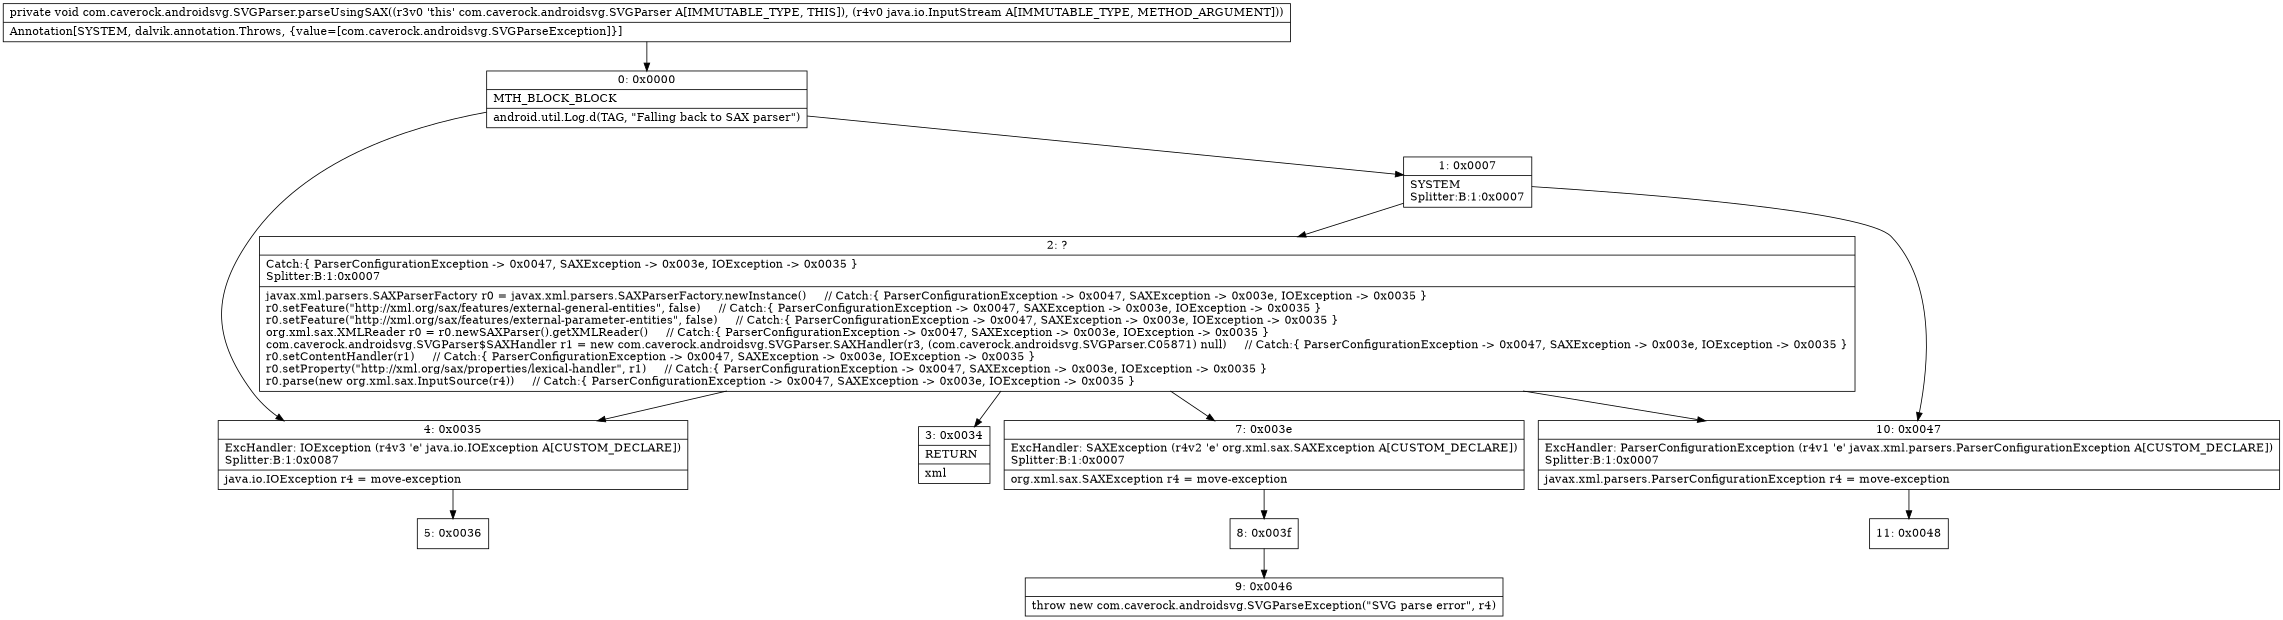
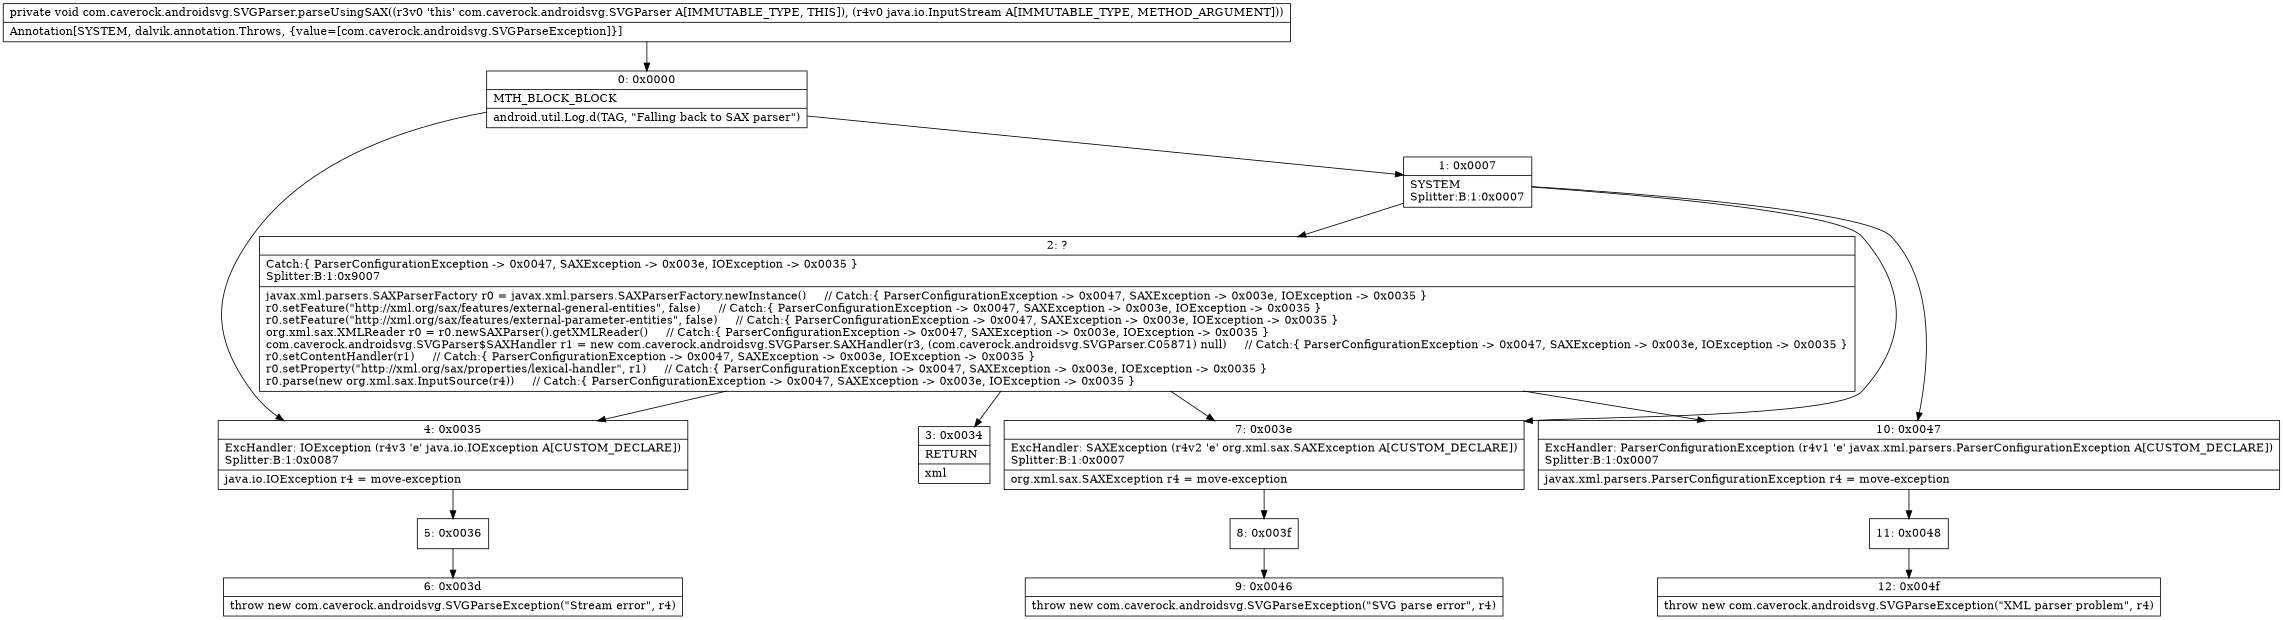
node "2: ?": text "Splitter:B:1:0x0007" -> "Splitter:B:1:0x9007"
edge "1: 0x0007" -> "7: 0x003e": added
node "6: 0x003d": added
node "12: 0x004f": added
